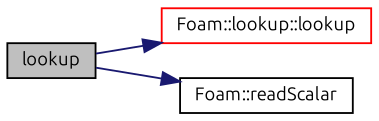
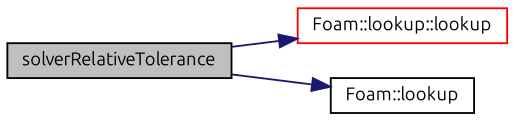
node "lookup": label "lookup" -> "solverRelativeTolerance"
node "Foam::readScalar": label "Foam::readScalar" -> "Foam::lookup"
